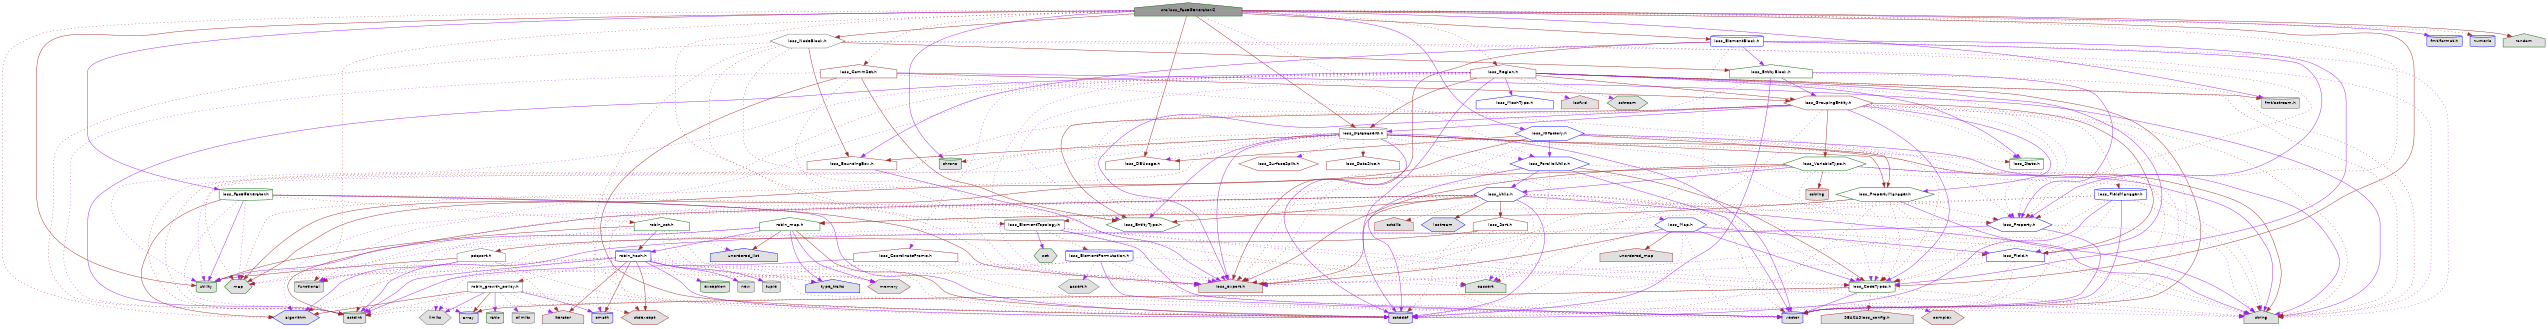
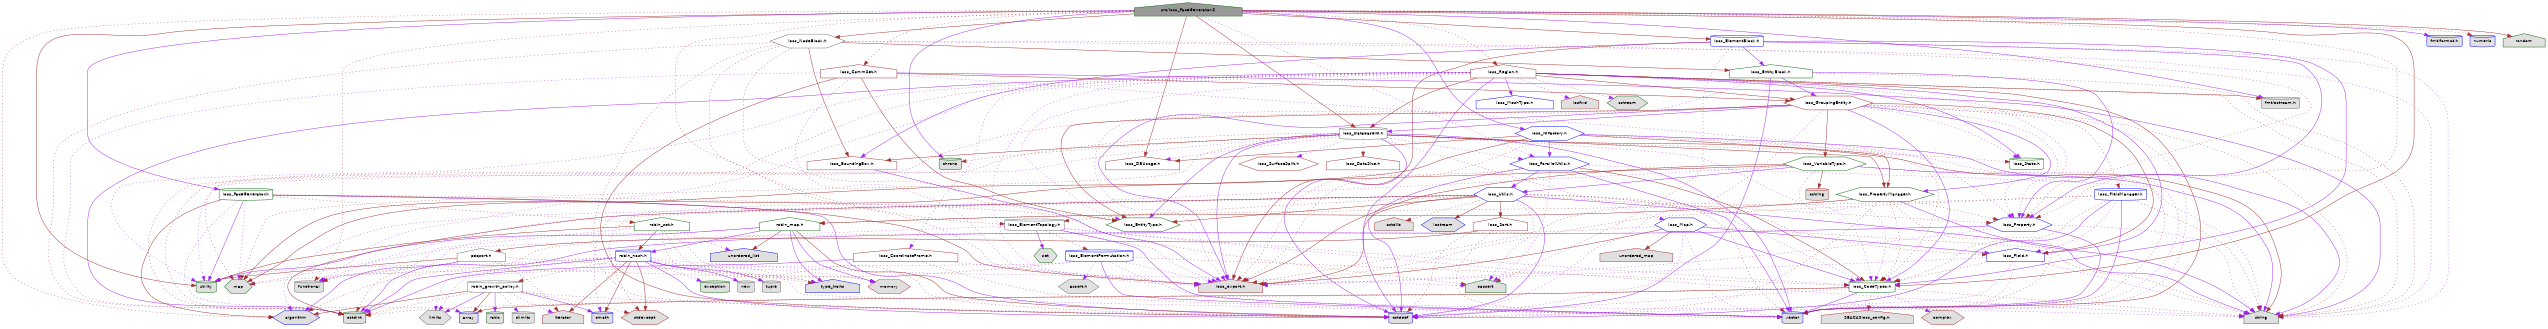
edge "pdqsort.h" -> "cstddef": now "pdqsort.h" -> "type_traits"
